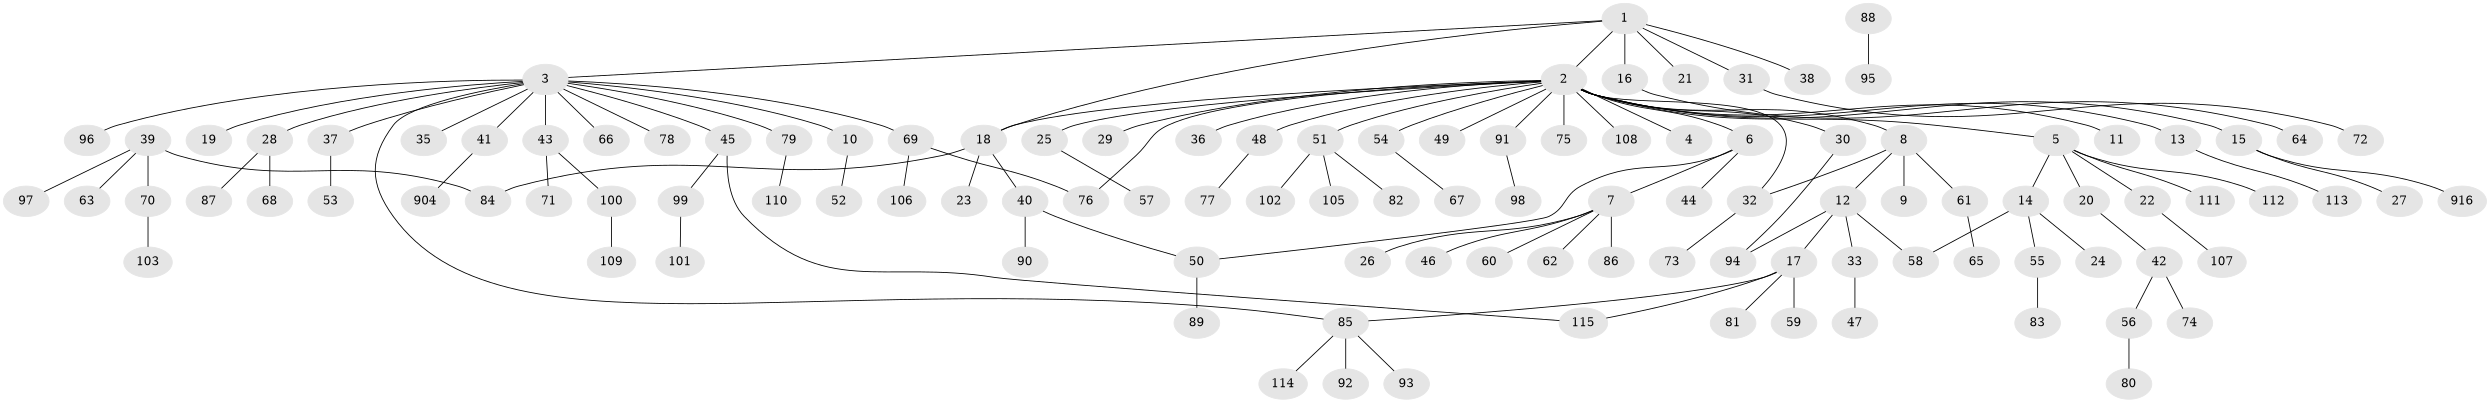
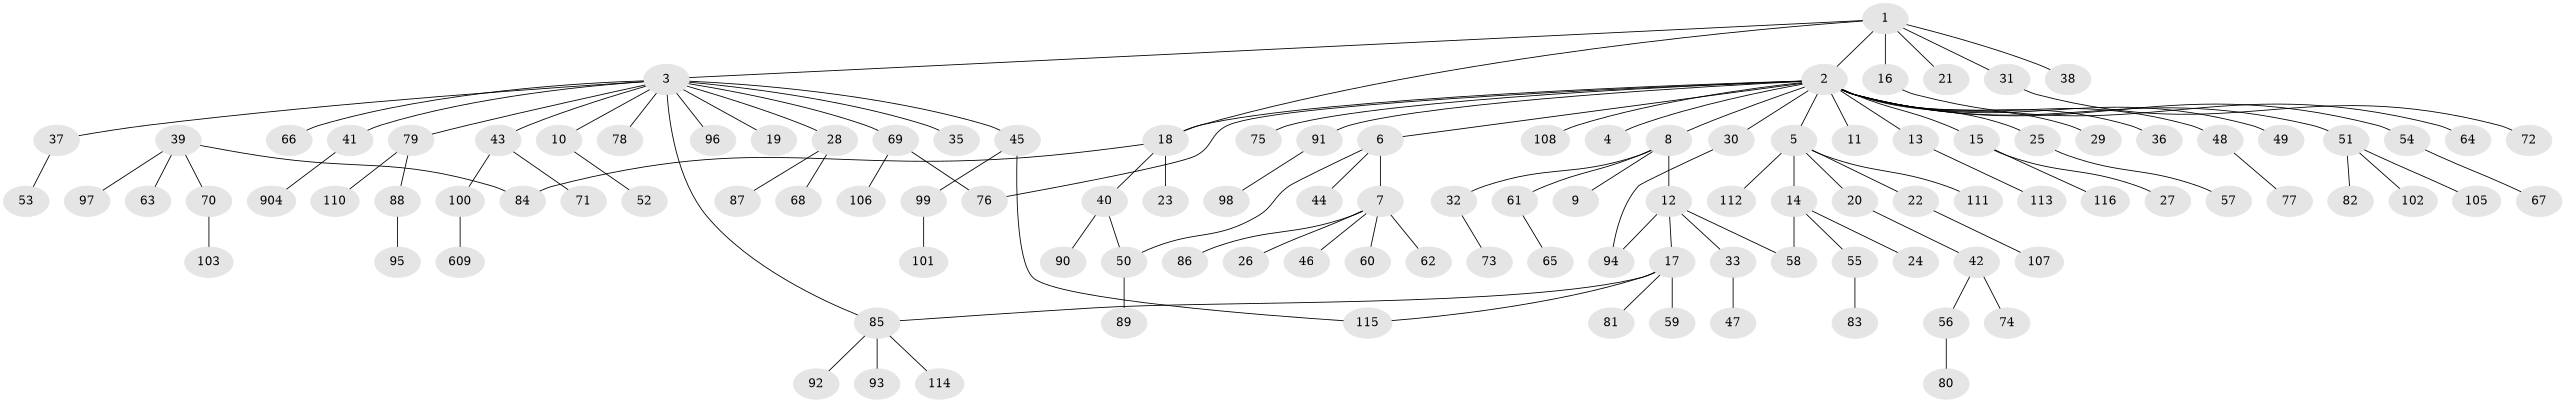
edge "2" -- "32": removed
edge "79" -- "88": added
node "916": label "916" -> "116"
node "109": label "109" -> "609"
